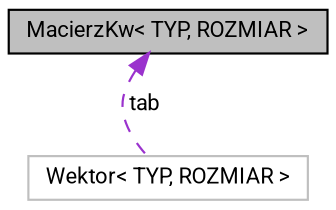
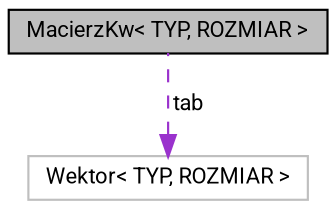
edge "Wektor< TYP, ROZMIAR >" -> "MacierzKw< TYP, ROZMIAR >": reversed
